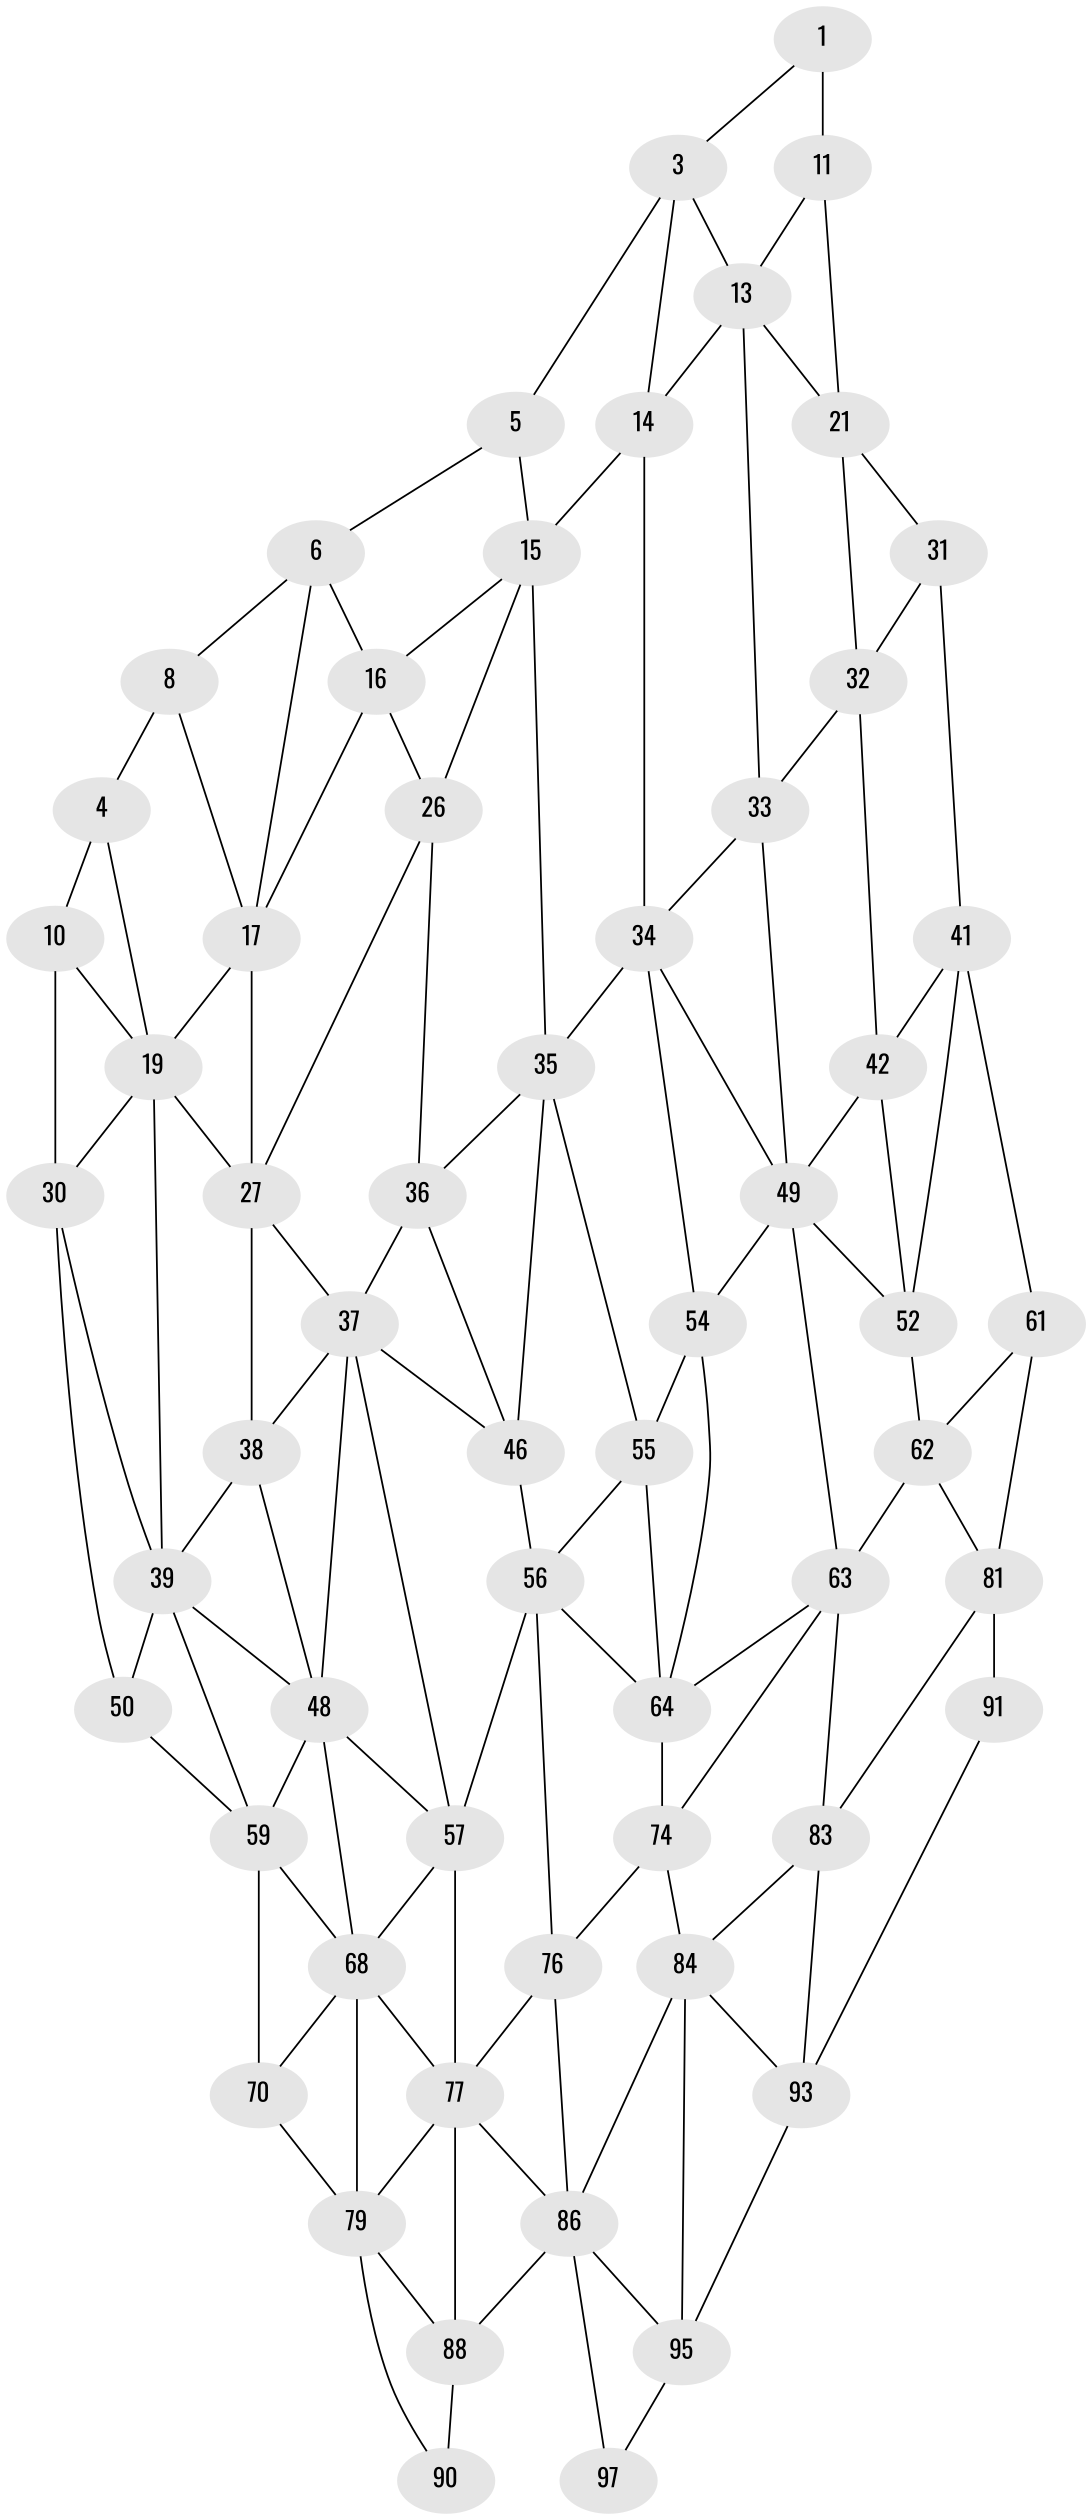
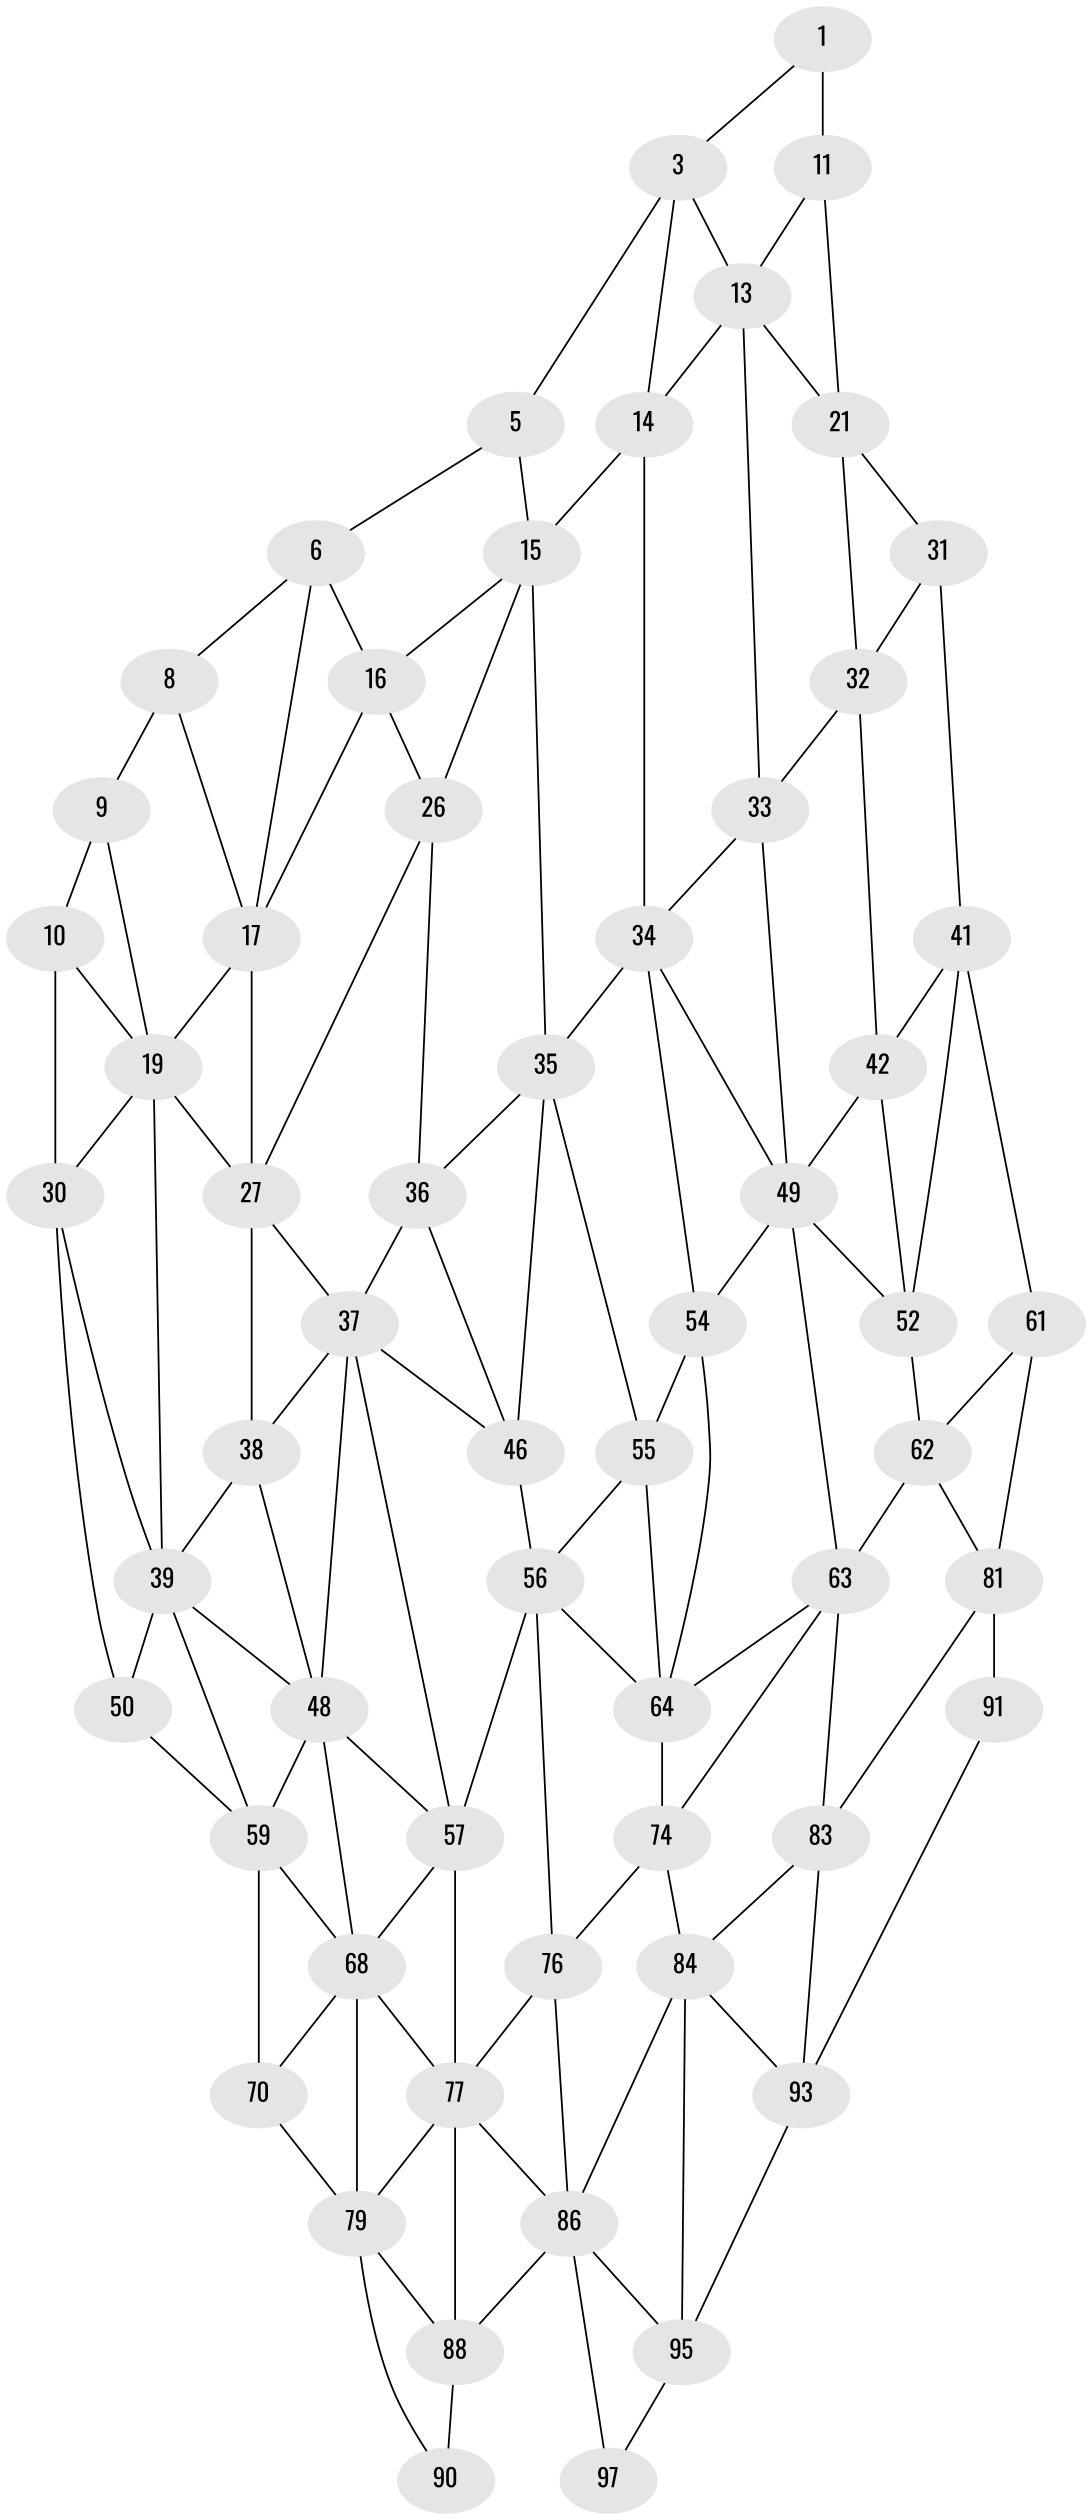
node "4": label "4" -> "9"
